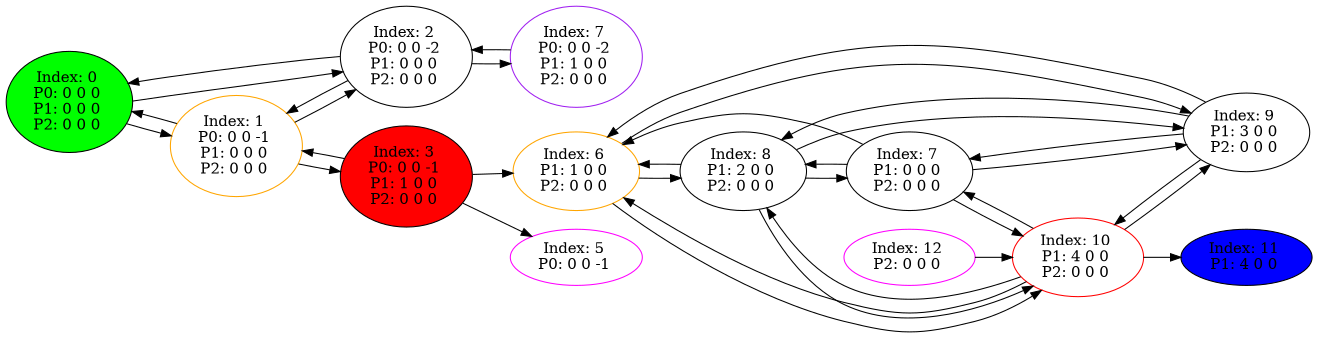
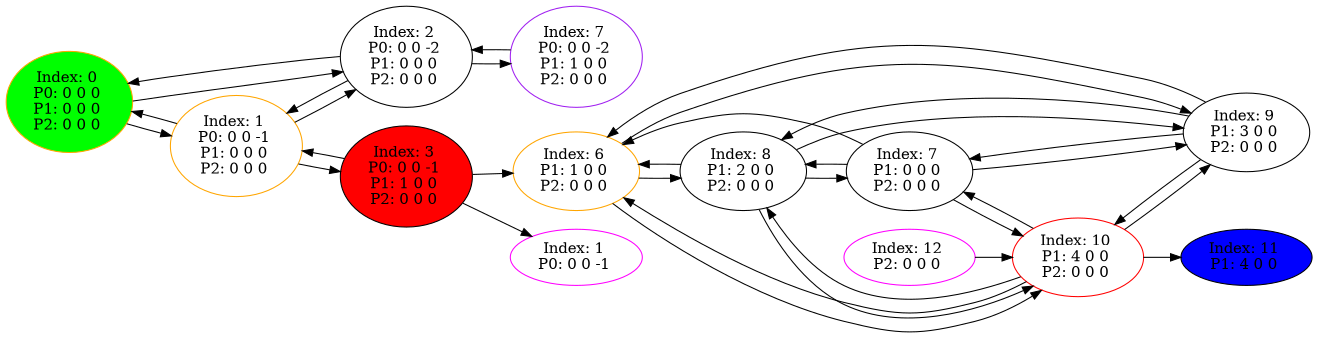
node "Index: 0 P0: 0 0 0 P1: 0 0 0 P2: 0 0 0": color black -> orange
node "Index: 5 P0: 0 0 -1": label "Index: 5 P0: 0 0 -1" -> "Index: 1 P0: 0 0 -1"
